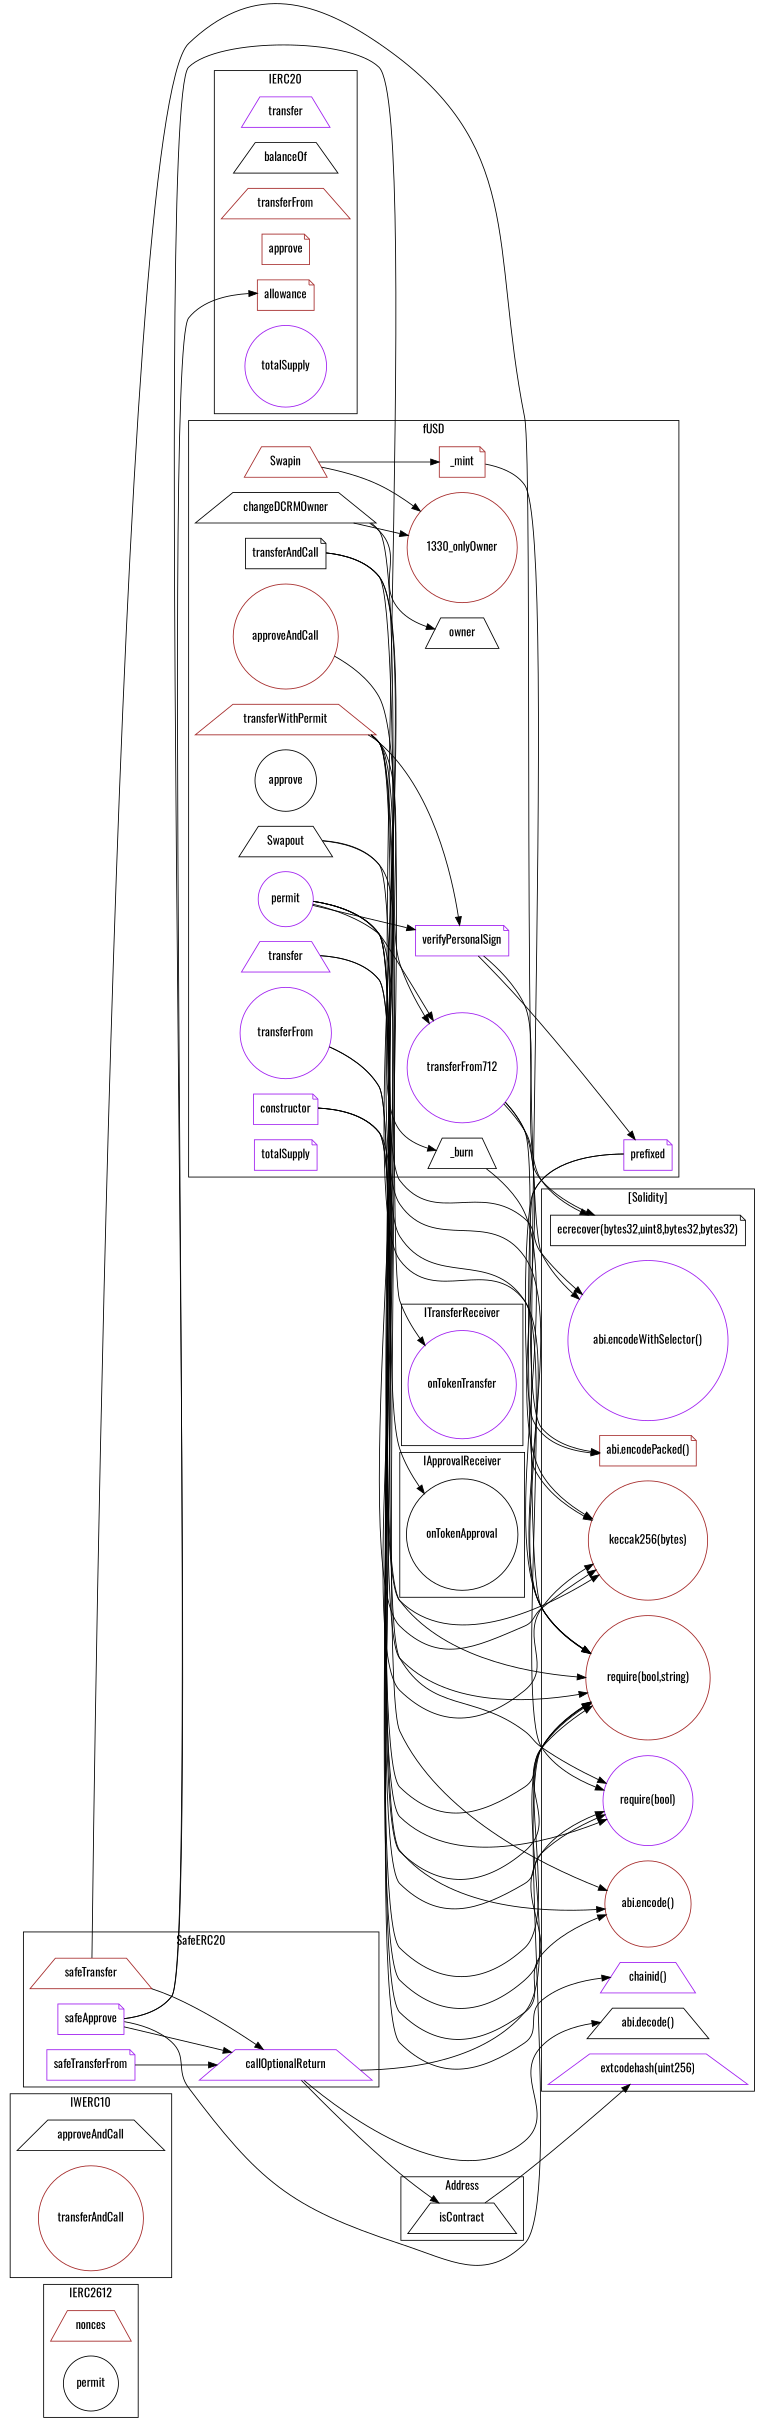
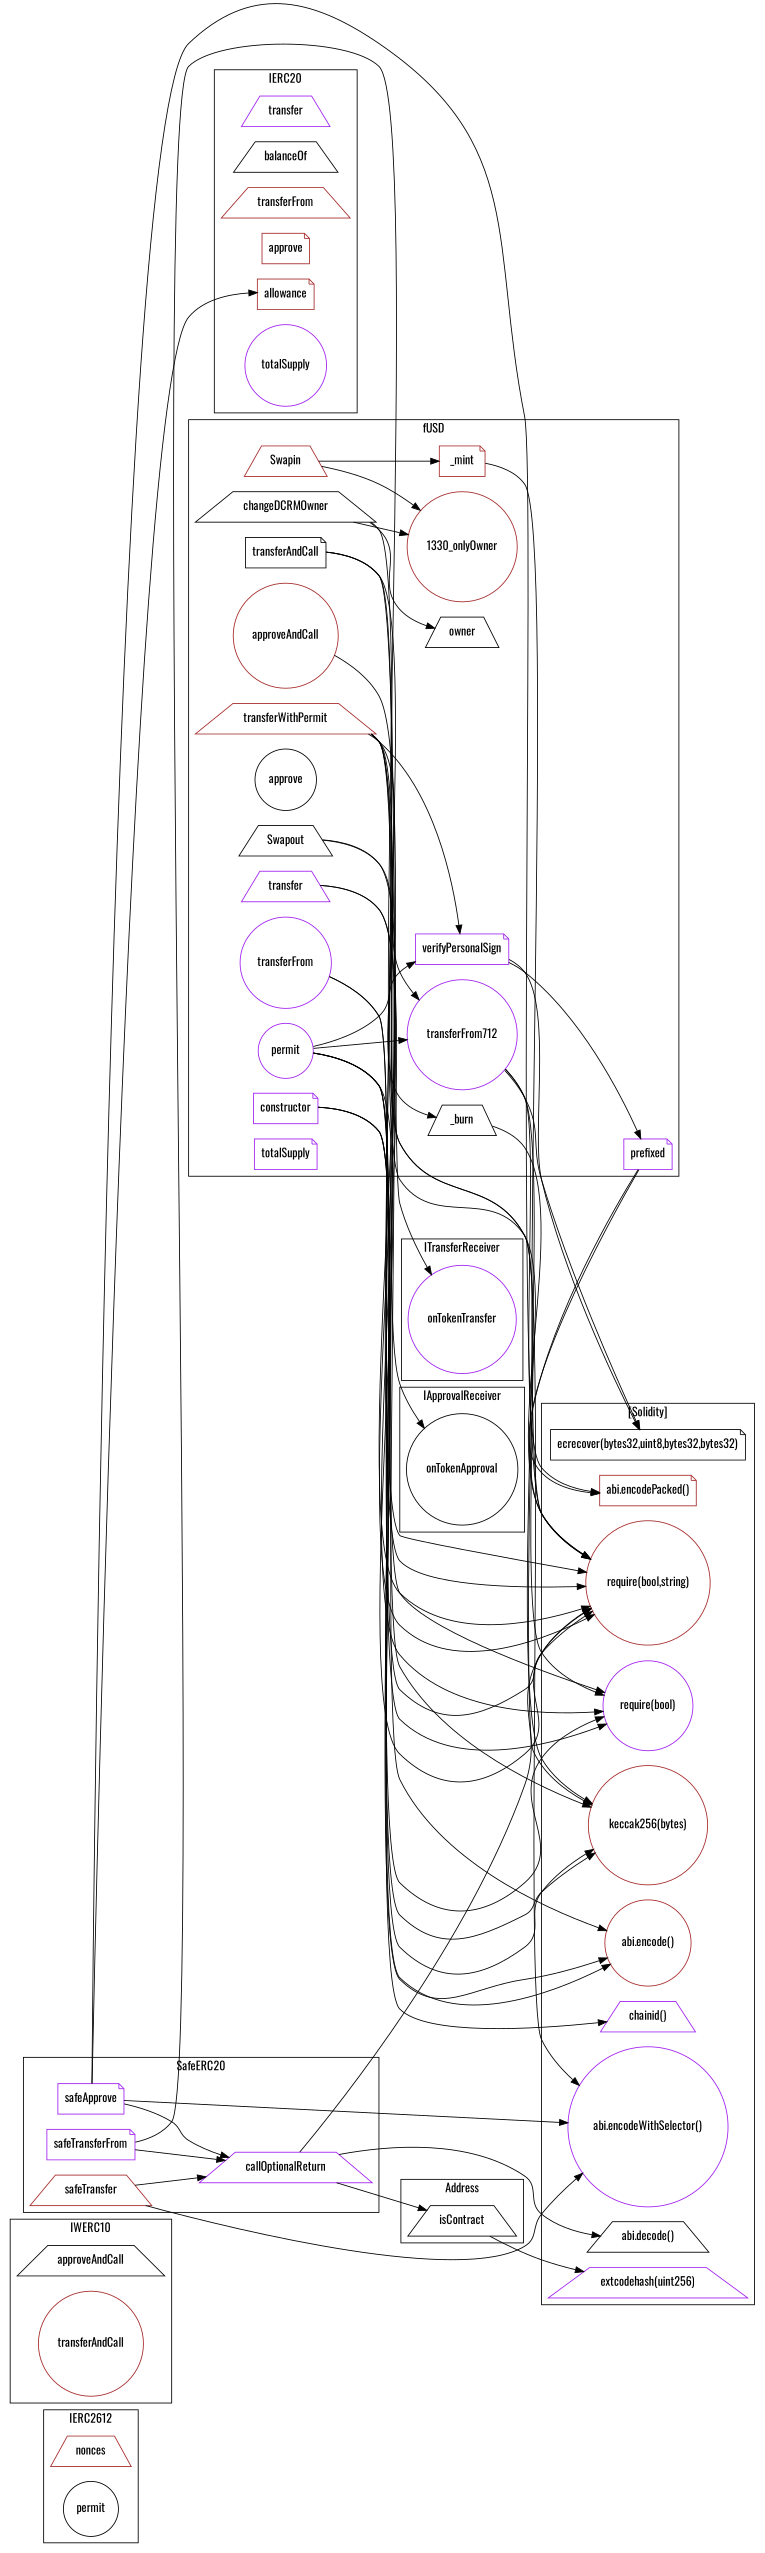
edge "safeTransferFrom" -> "abi.encodeWithSelector()": added
